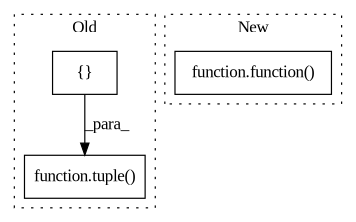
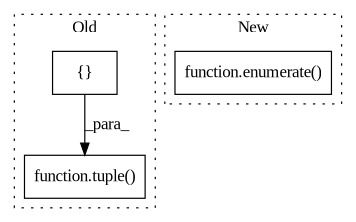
node "function.function()": label "function.function()" -> "function.enumerate()"
